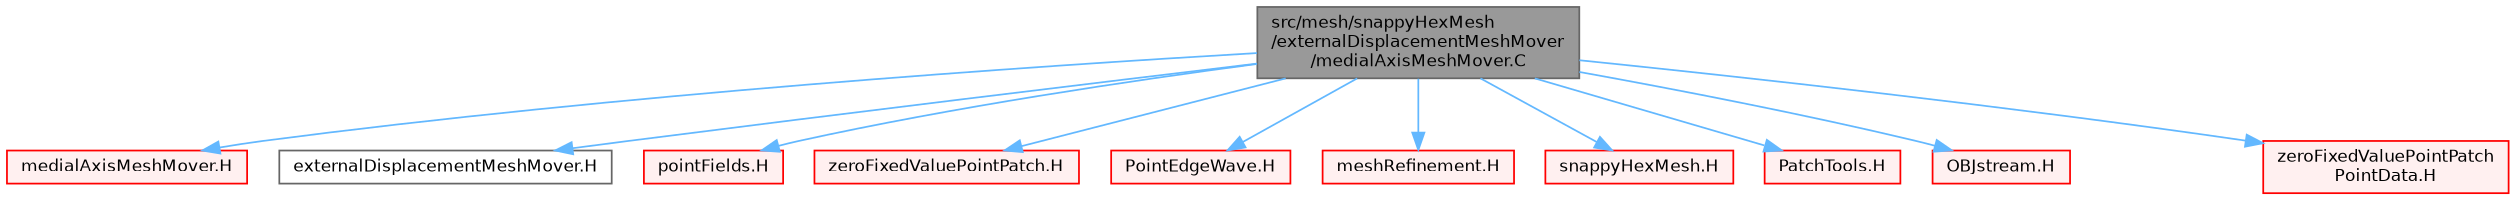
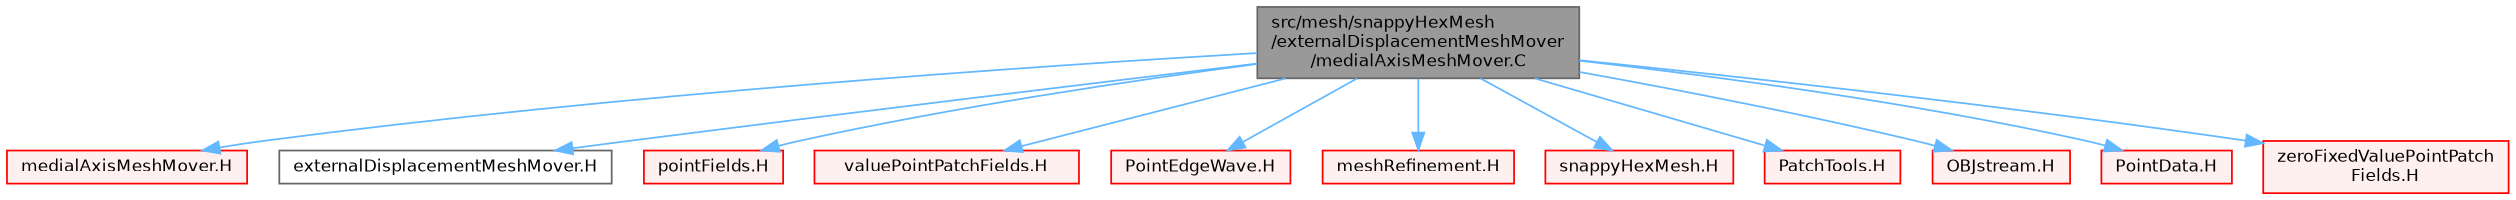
node "zeroFixedValuePointPatch.H": label "zeroFixedValuePointPatch.H" -> "valuePointPatchFields.H"
node "PointData.H": added
node "zeroFixedValuePointPatch PointData.H": label "zeroFixedValuePointPatch PointData.H" -> "zeroFixedValuePointPatch Fields.H"
